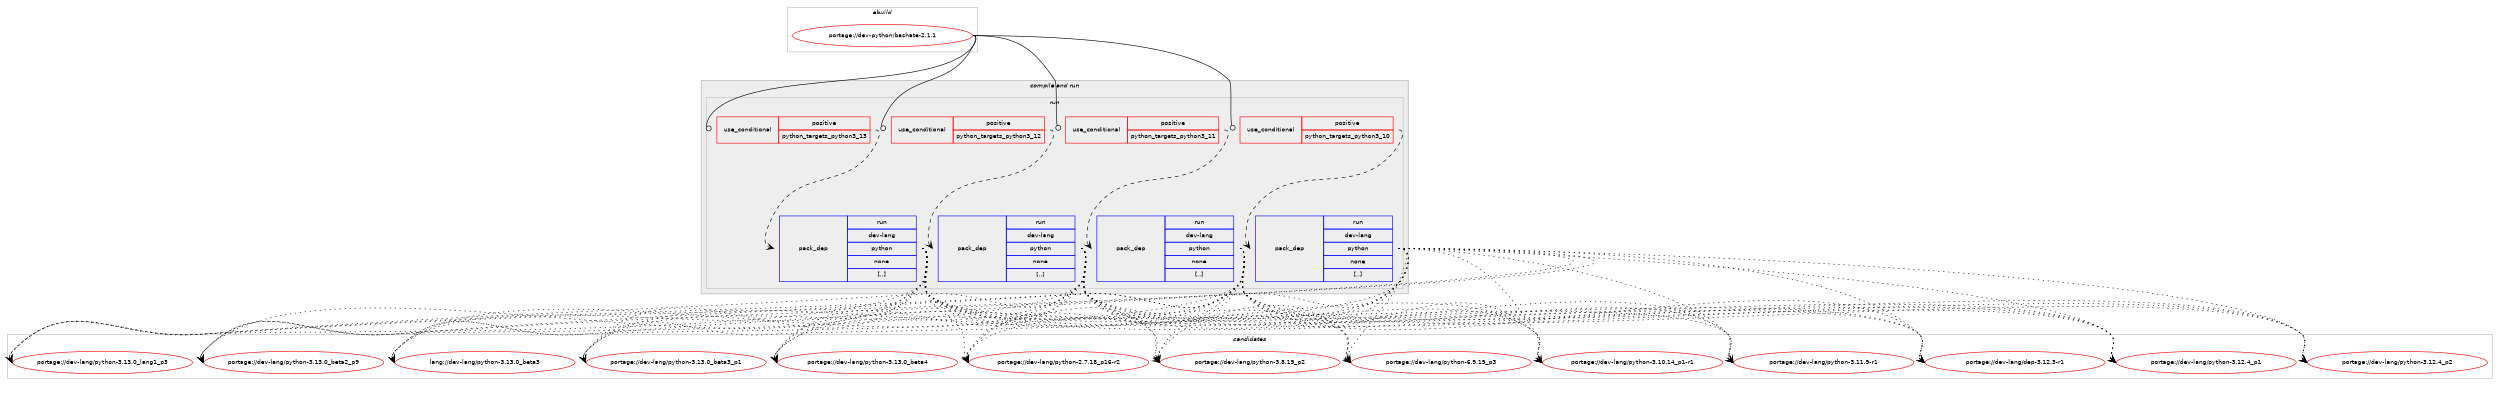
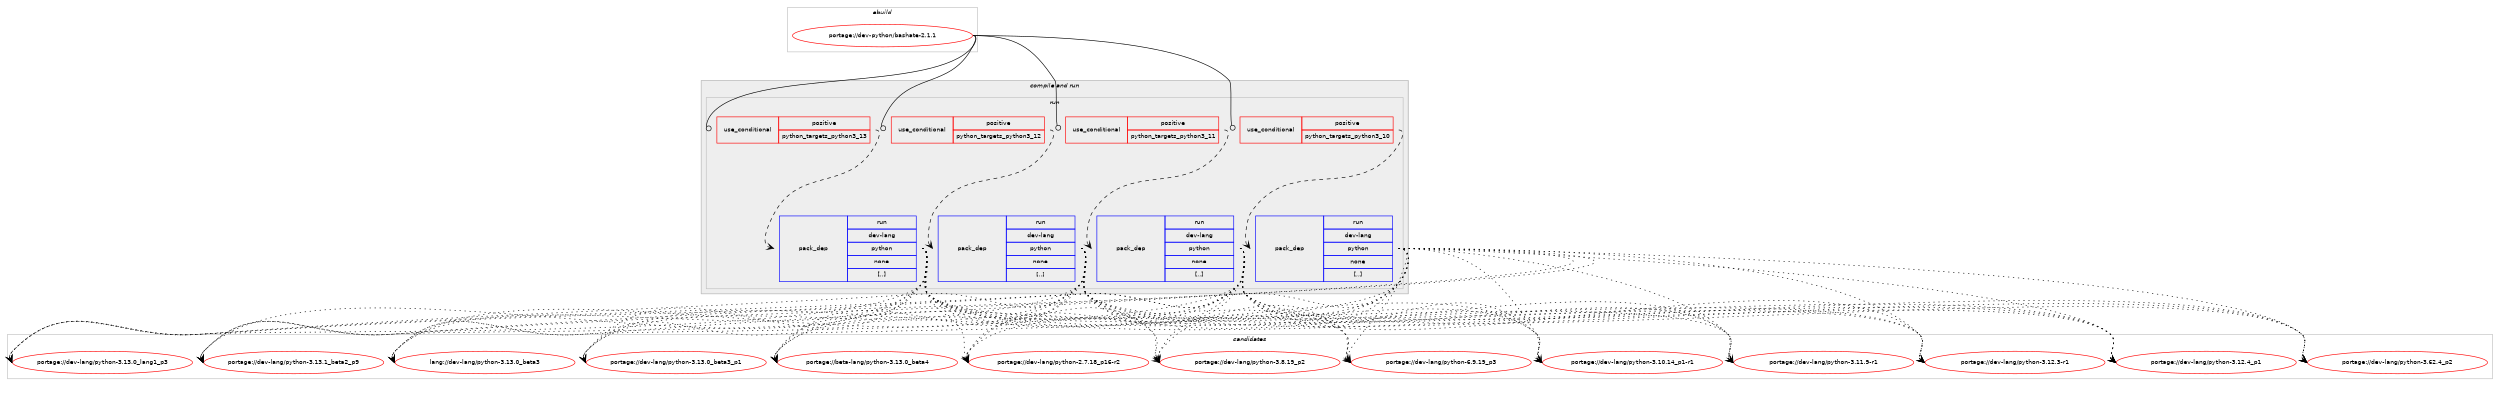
node "portage://dev-lang/python-3.13.0_beta2_p9": label "portage://dev-lang/python-3.13.0_beta2_p9" -> "portage://dev-lang/python-3.13.1_beta2_p9"
node "portage://dev-lang/python-3.13.0_beta4": label "portage://dev-lang/python-3.13.0_beta4" -> "portage://beta-lang/python-3.13.0_beta4"
node "portage://dev-lang/dep-3.12.3-r1": label "portage://dev-lang/dep-3.12.3-r1" -> "portage://dev-lang/python-3.12.3-r1"
node "portage://dev-lang/python-3.12.4_p2": label "portage://dev-lang/python-3.12.4_p2" -> "portage://dev-lang/python-3.62.4_p2"
